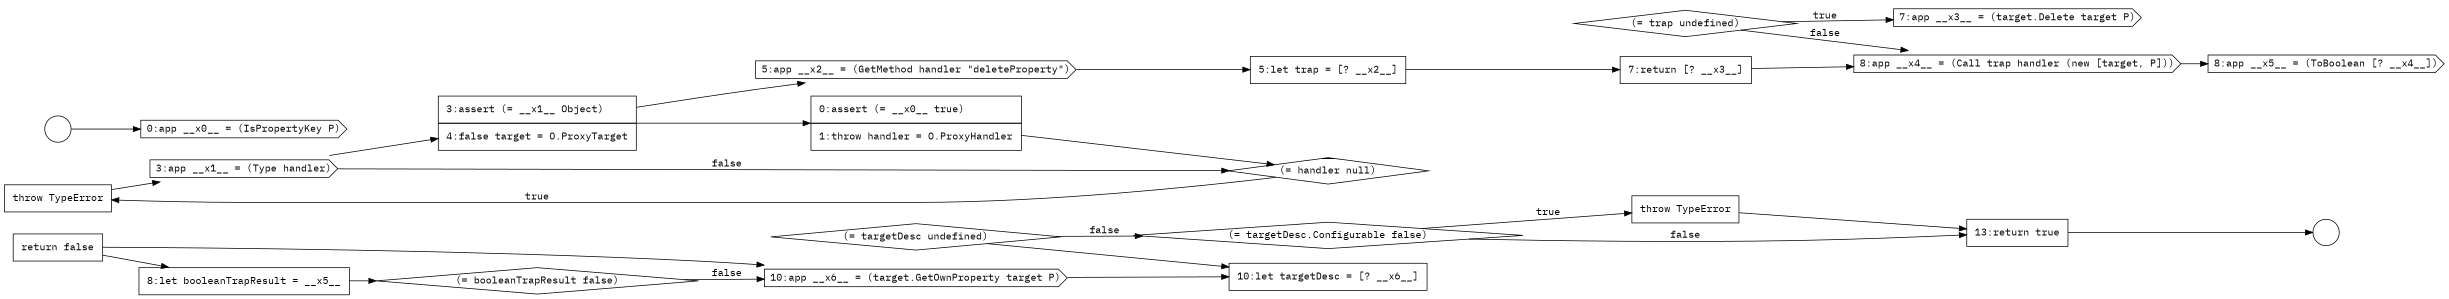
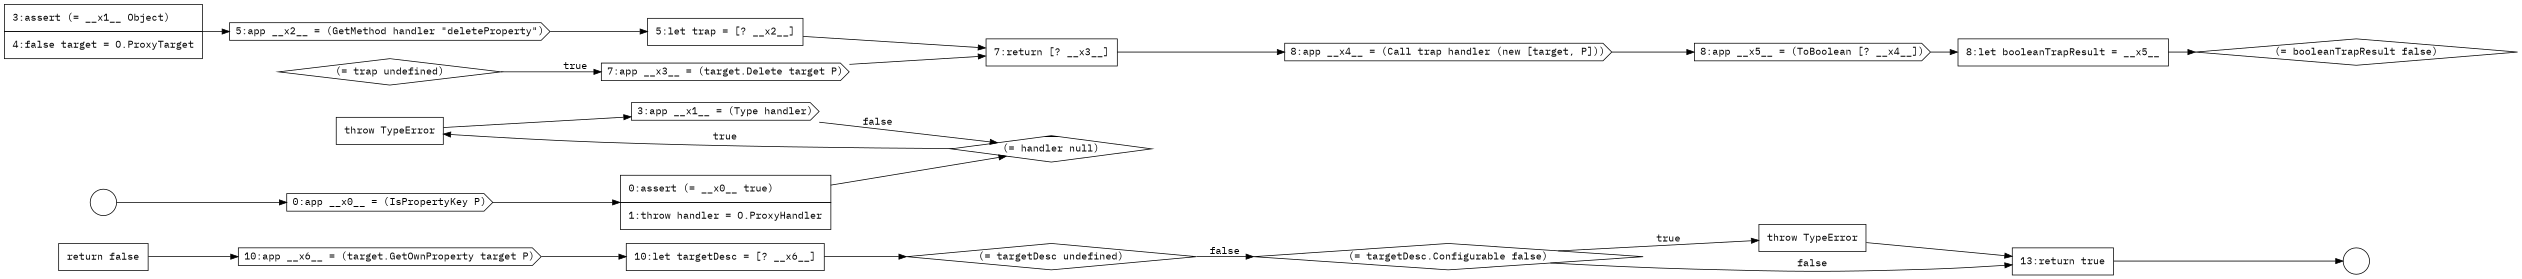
edge "(= trap undefined)" -> "8:app __x4__ = (Call trap handler (new [target, P]))": removed, label "false"
edge "7:app __x3__ = (target.Delete target P)" -> "7:return [? __x3__]": added
edge "3:assert (= __x1__ Object)" -> "0:assert (= __x0__ true)": now "0:app __x0__ = (IsPropertyKey P)" -> "0:assert (= __x0__ true)"
edge "3:app __x1__ = (Type handler)" -> "3:assert (= __x1__ Object)": removed
edge "(= targetDesc undefined)" -> "10:let targetDesc = [? __x6__]": reversed
edge "return false" -> "8:let booleanTrapResult = __x5__": now "8:app __x5__ = (ToBoolean [? __x4__])" -> "8:let booleanTrapResult = __x5__"
edge "(= booleanTrapResult false)" -> "10:app __x6__ = (target.GetOwnProperty target P)": removed, label "false"
